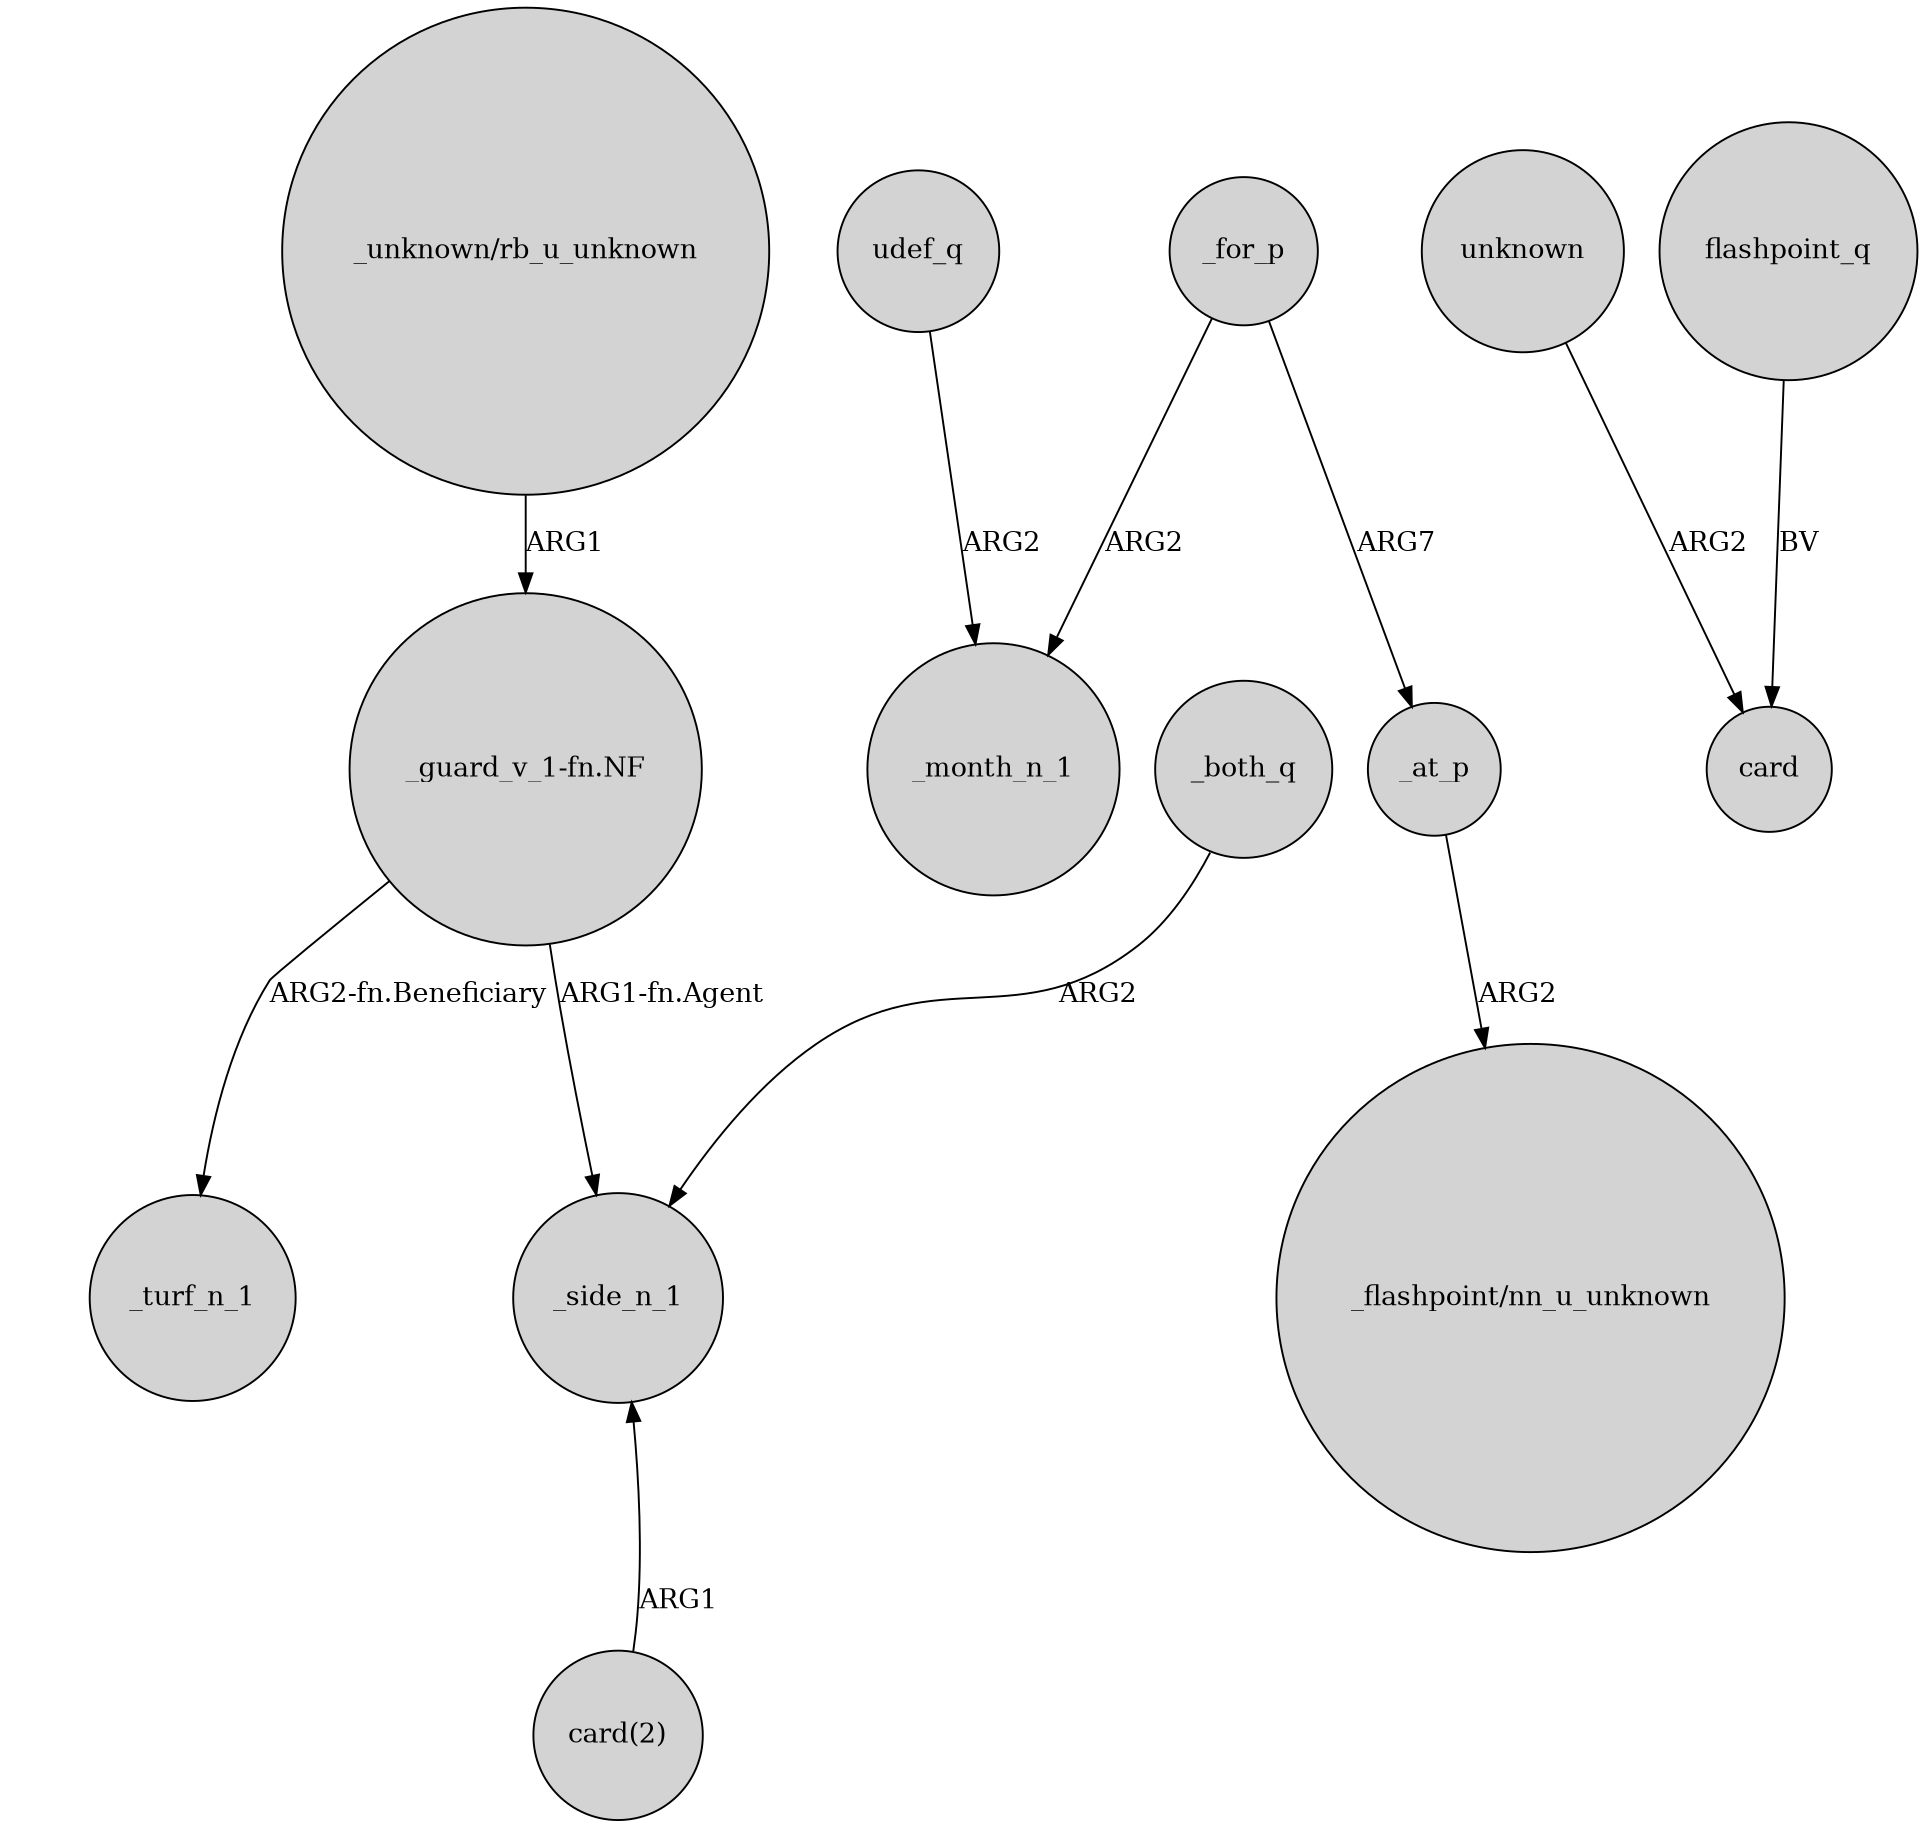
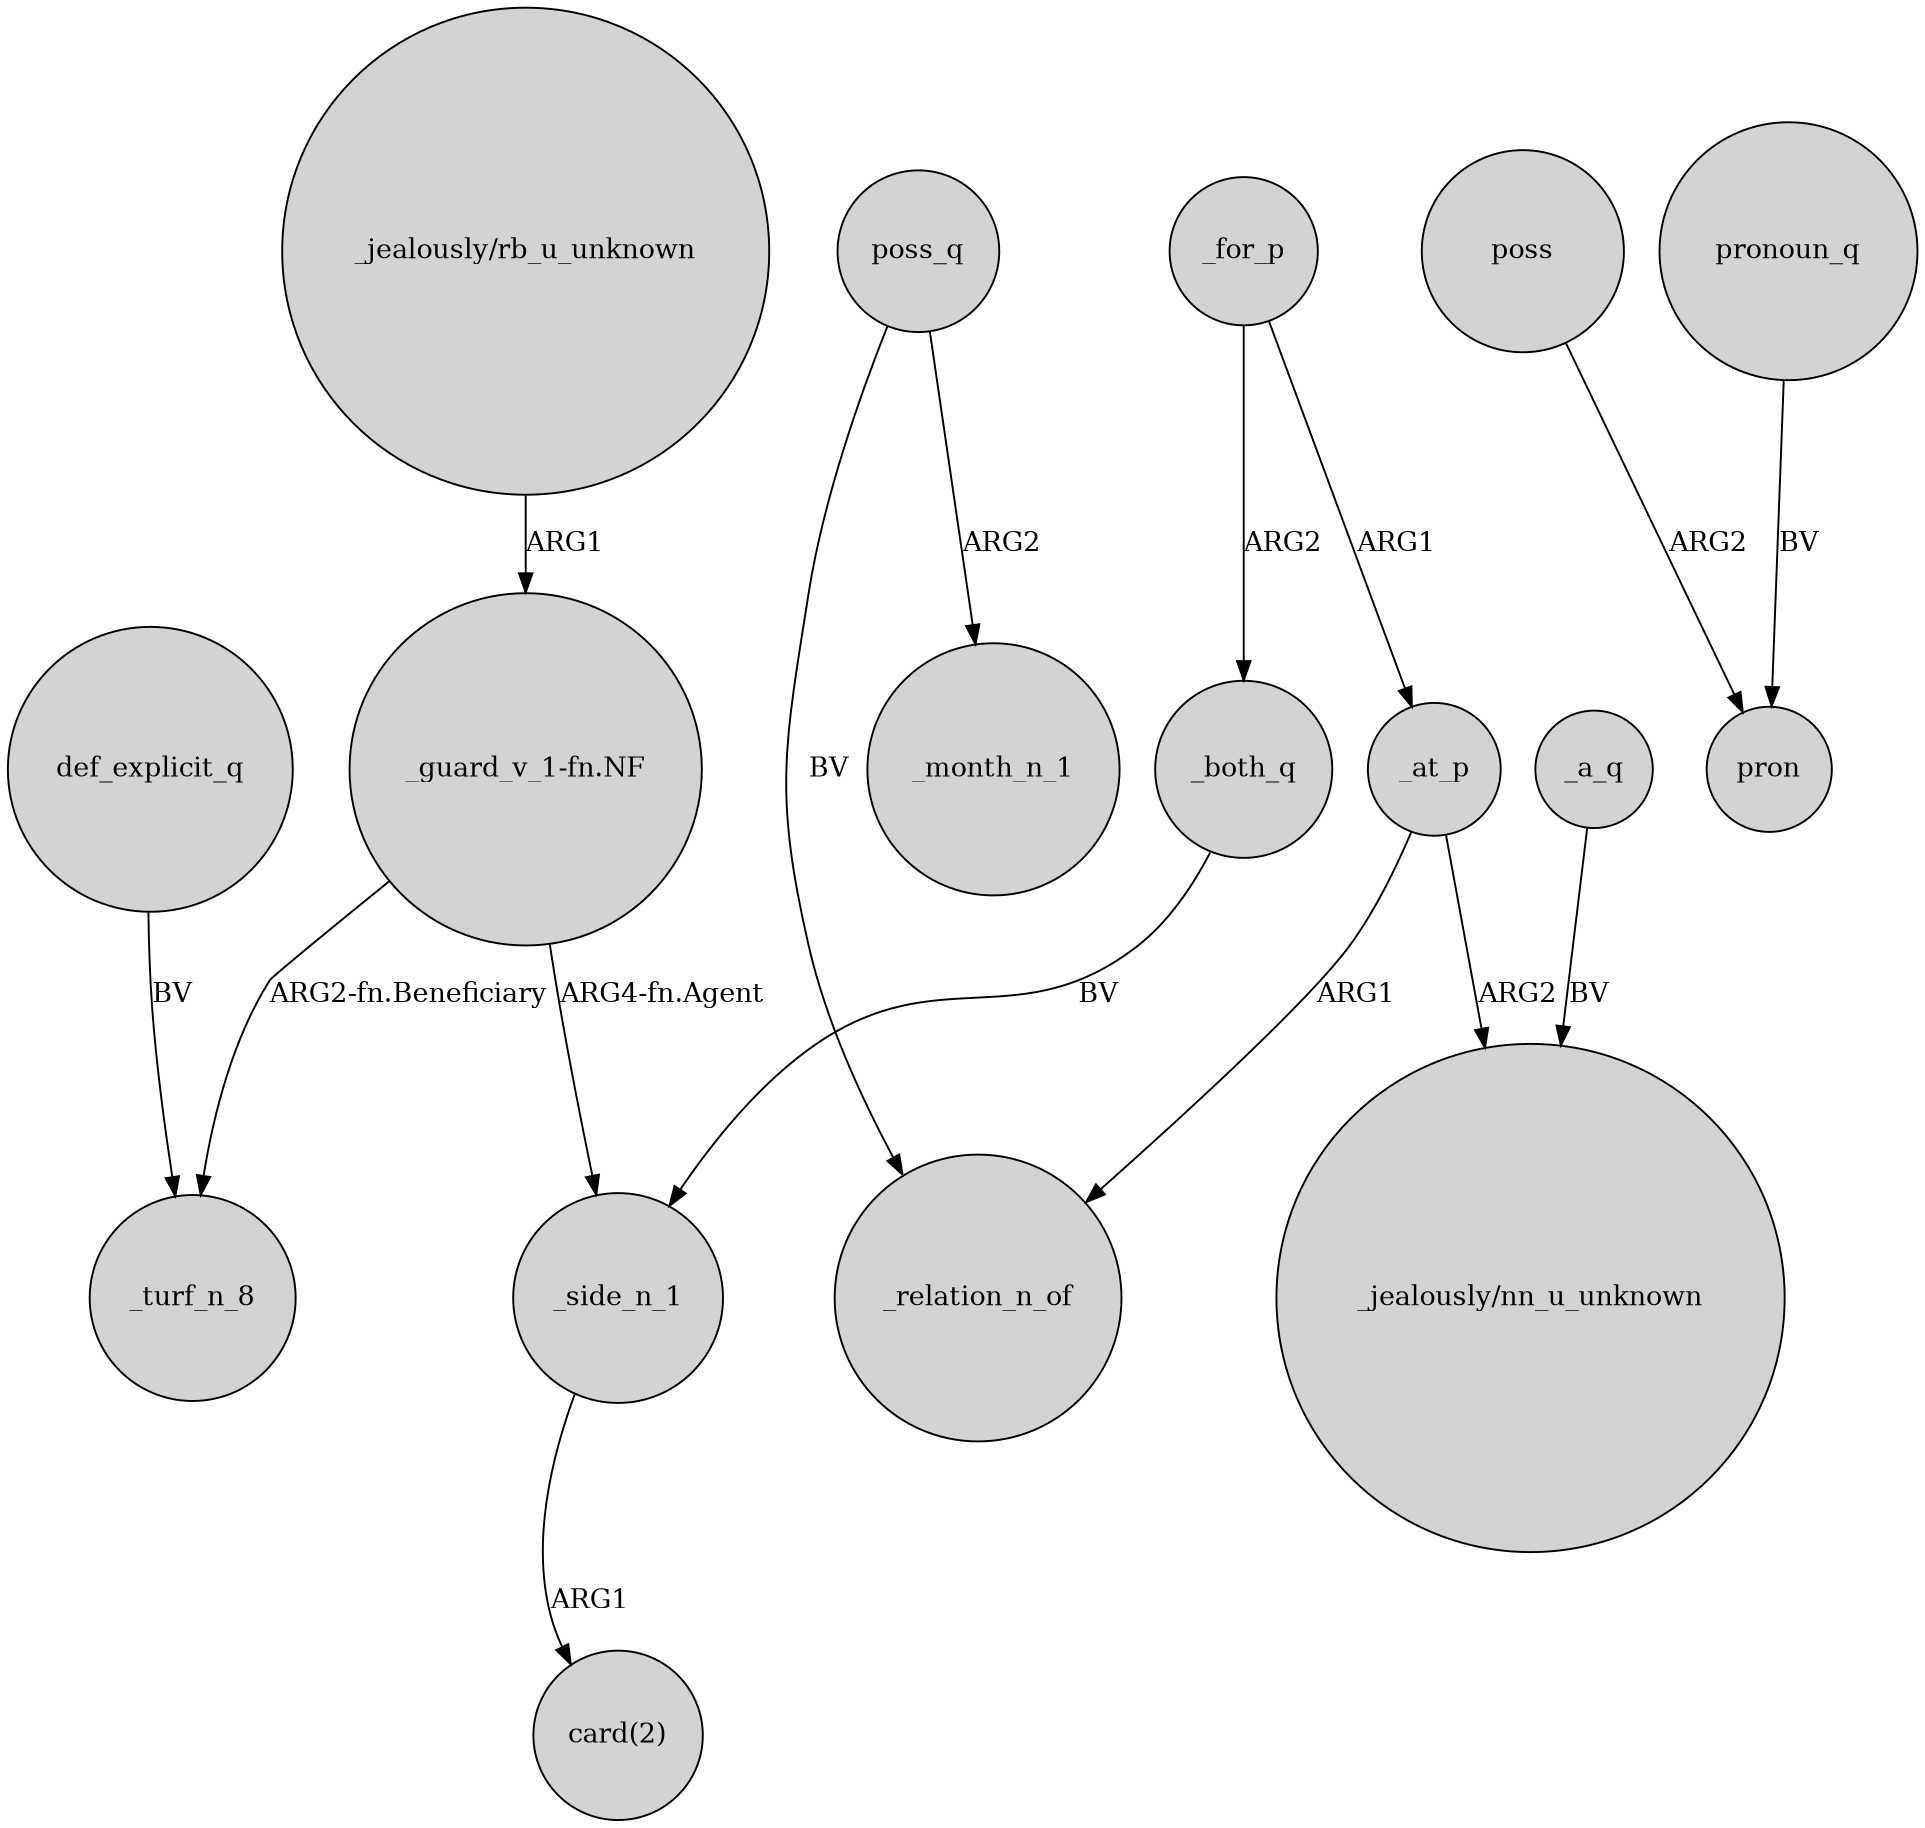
node "_unknown/rb_u_unknown": label "_unknown/rb_u_unknown" -> "_jealously/rb_u_unknown"
node "udef_q": label "udef_q" -> "poss_q"
node "unknown": label "unknown" -> "poss"
node "flashpoint_q": label "flashpoint_q" -> "pronoun_q"
edge "_for_p" -> "_month_n_1": now "_for_p" -> "_both_q"
edge "_for_p" -> "_at_p": label "ARG7" -> "ARG1"
node "def_explicit_q": added
node "_a_q": added
node "card": label "card" -> "pron"
edge "_guard_v_1-fn.NF" -> "_side_n_1": label "ARG1-fn.Agent" -> "ARG4-fn.Agent"
edge "_both_q" -> "_side_n_1": label "ARG2" -> "BV"
node "_turf_n_1": label "_turf_n_1" -> "_turf_n_8"
node "_relation_n_of": added
node "_flashpoint/nn_u_unknown": label "_flashpoint/nn_u_unknown" -> "_jealously/nn_u_unknown"
edge "card(2)" -> "_side_n_1": reversed
